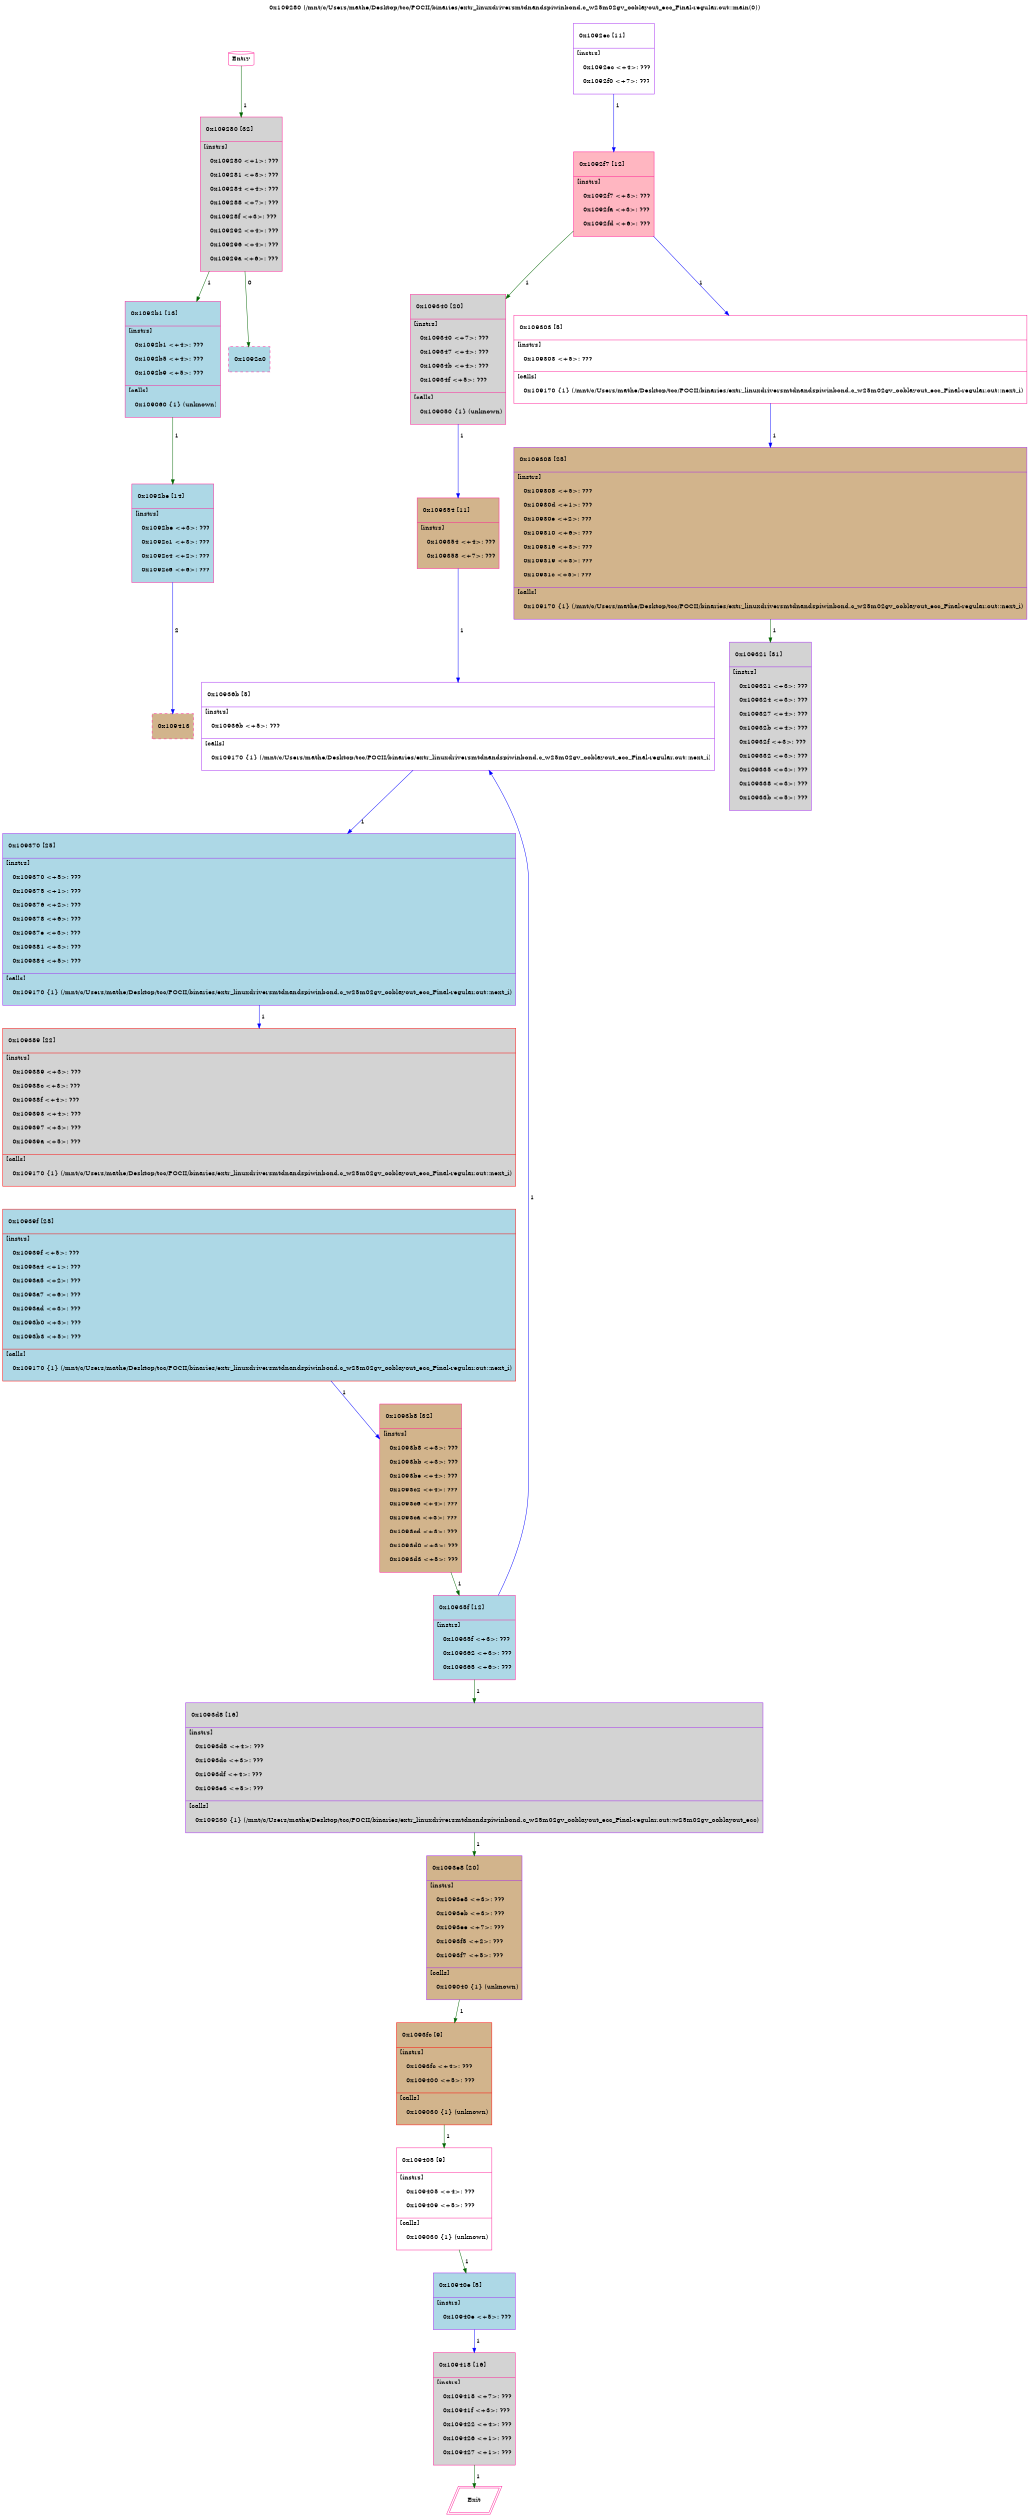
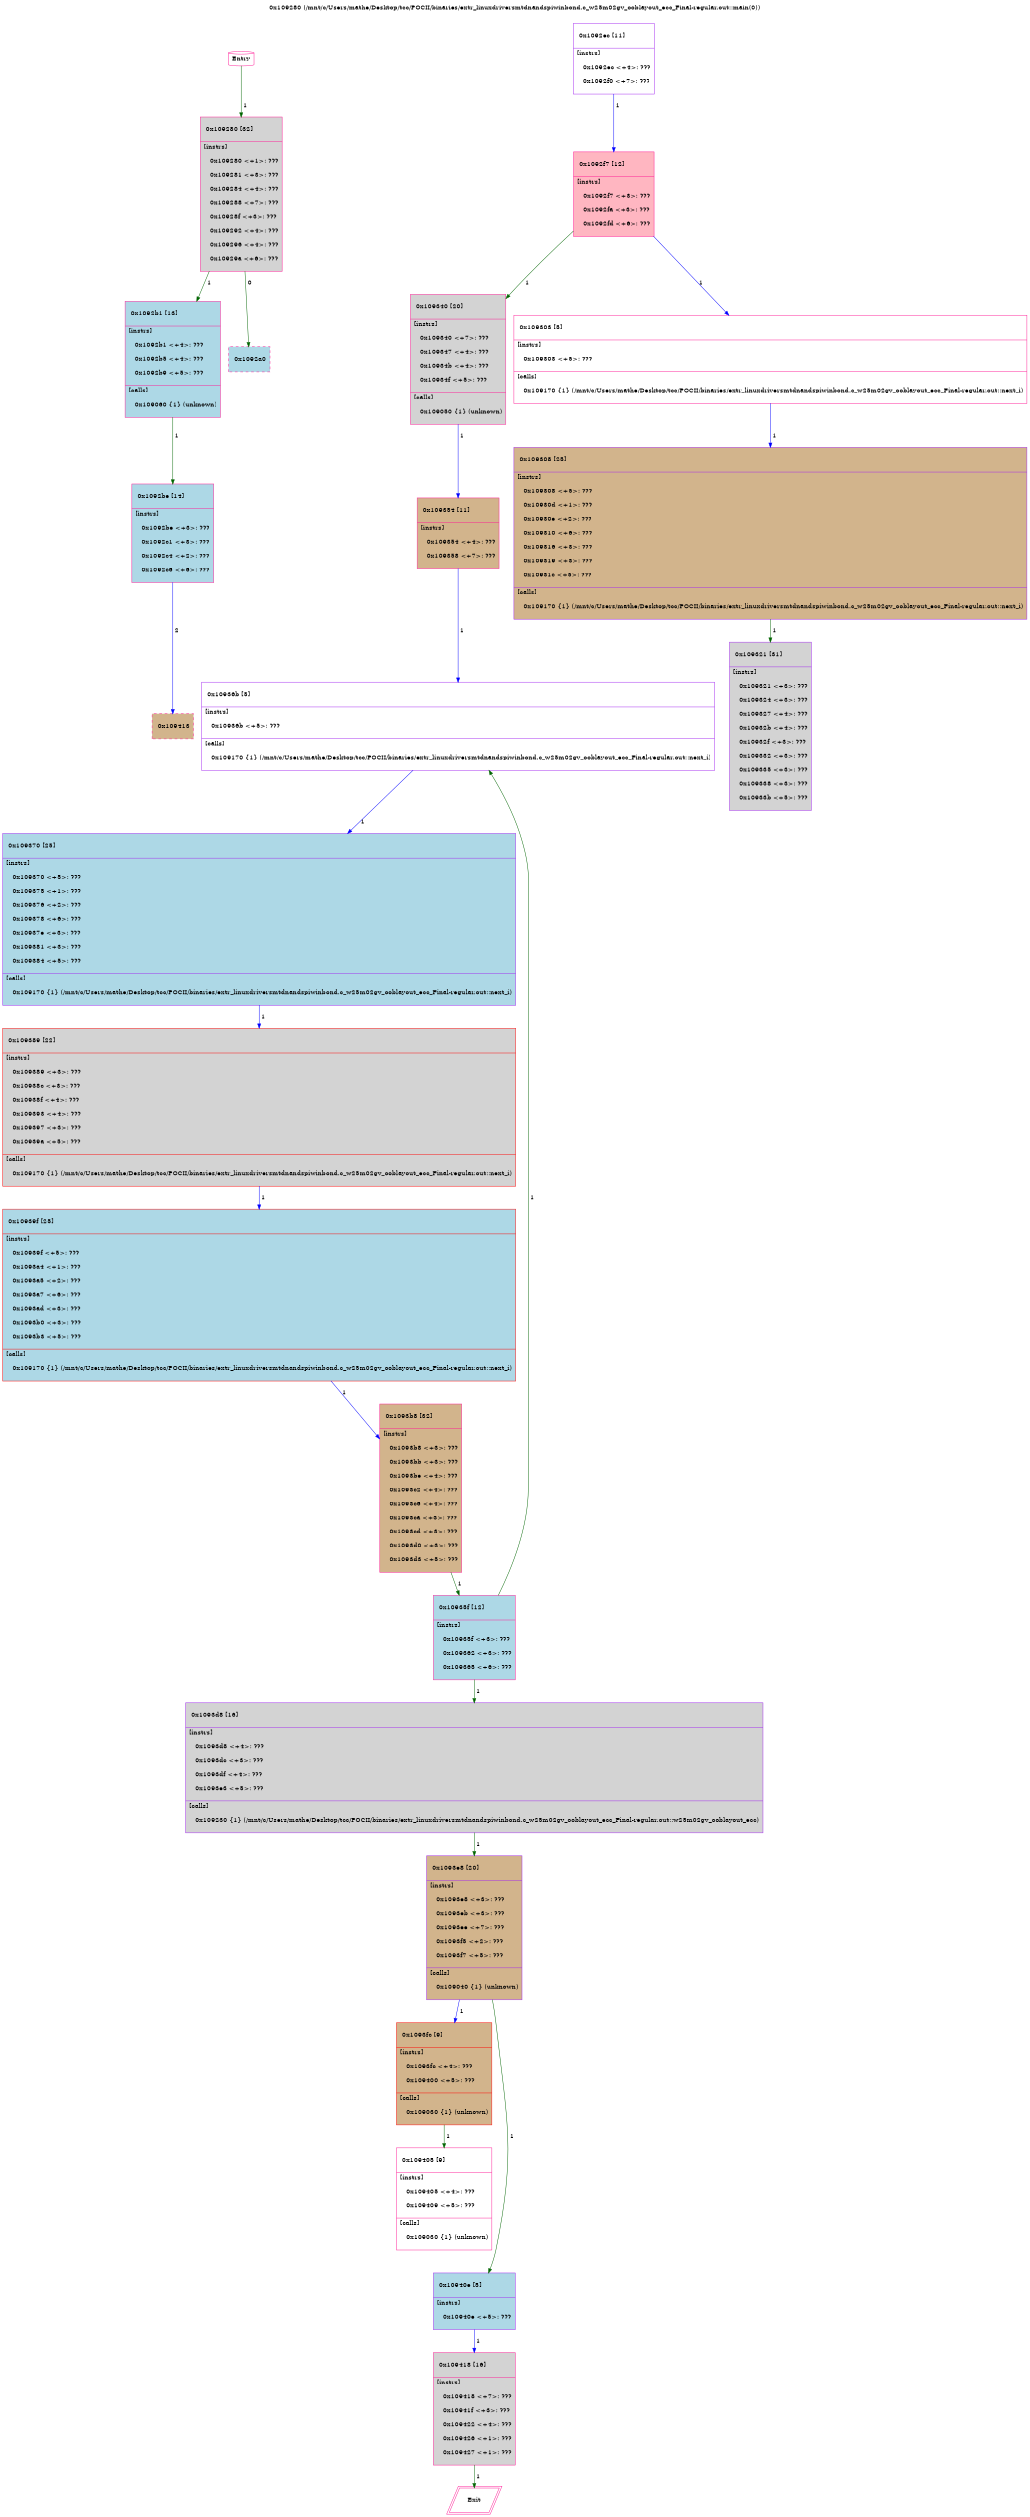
edge "0x10935f [12]" -> "0x10936b [5]": color blue -> darkgreen
edge "0x109389 [22]" -> "0x10939f [25]": added, label "1"
edge "0x1093e8 [20]" -> "0x1093fc [9]": color darkgreen -> blue
edge "0x109405 [9]" -> "0x10940e [5]": now "0x1093e8 [20]" -> "0x10940e [5]"
